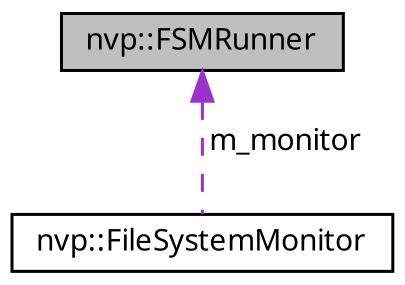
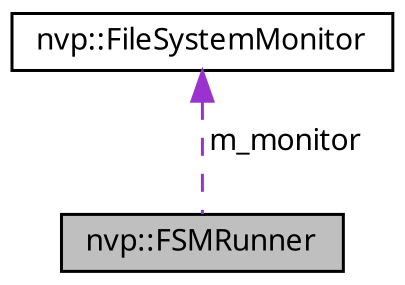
edge "nvp::FileSystemMonitor" -> "nvp::FSMRunner": reversed
